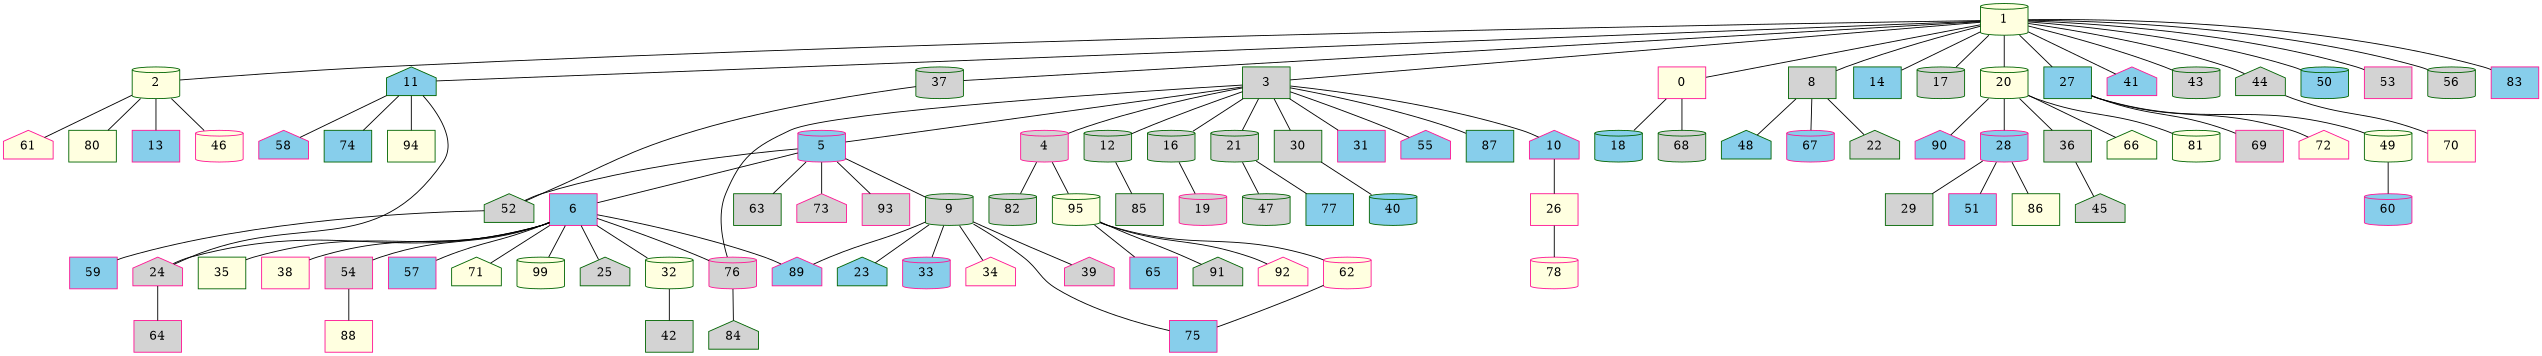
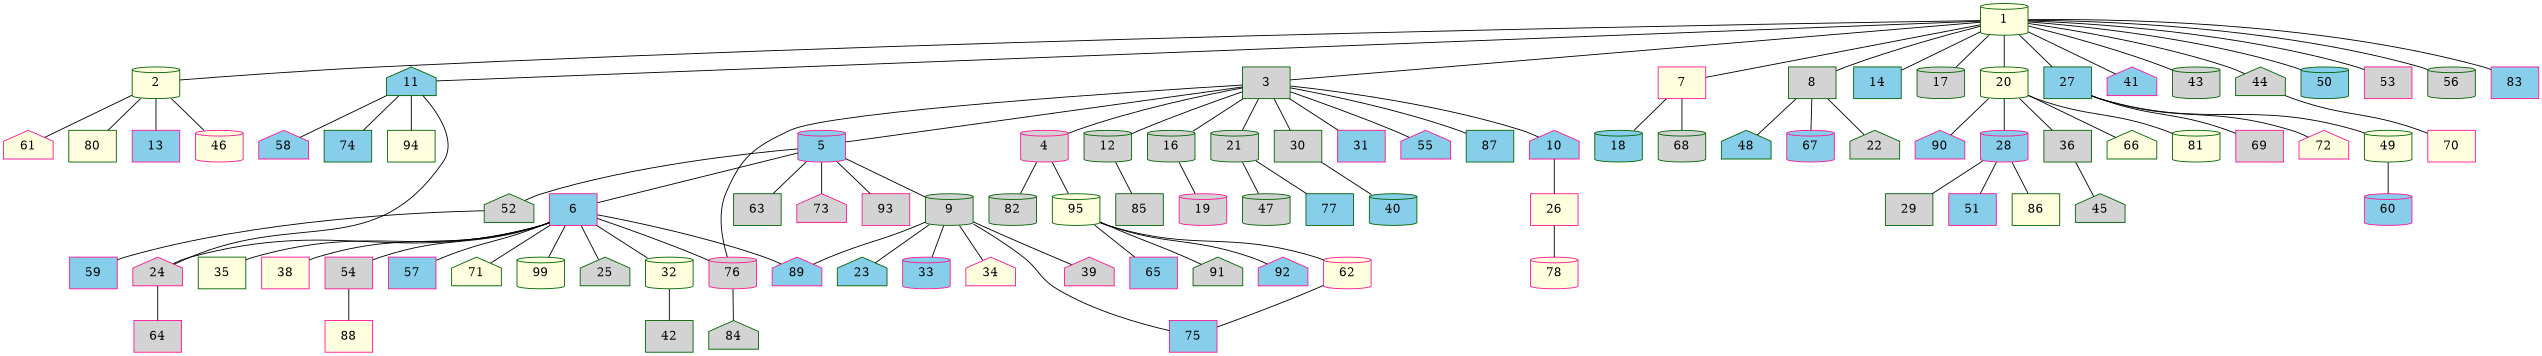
node "37": removed
node "0": label "0" -> "7"
node "92": fillcolor lightyellow -> skyblue
